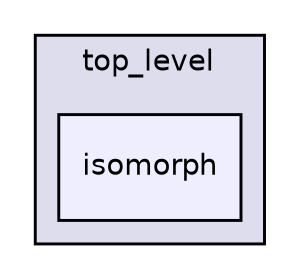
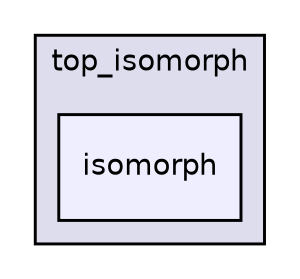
cluster "top_level": label "top_level" -> "top_isomorph"
